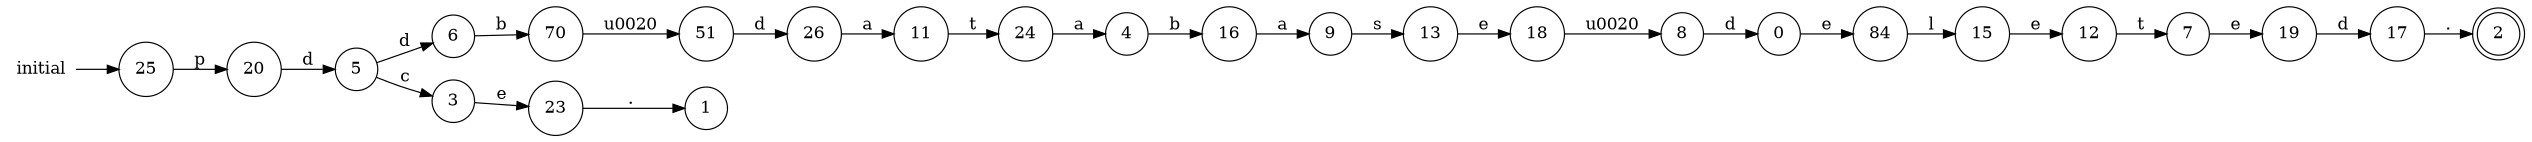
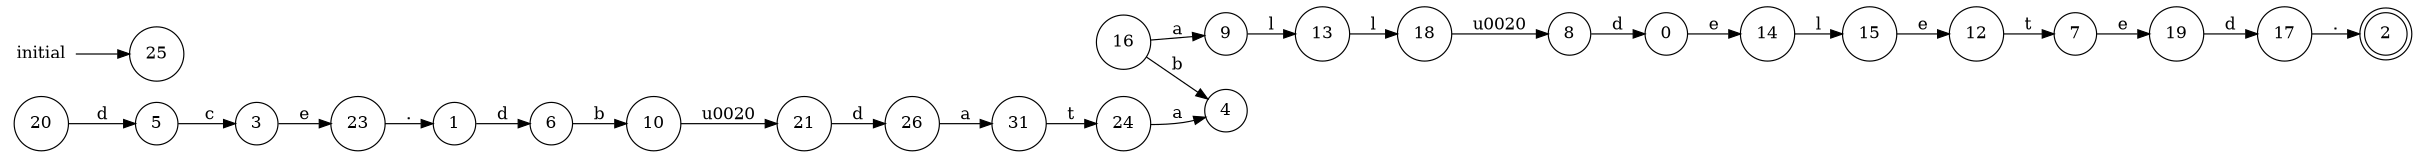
edge "9" -> "13": label "s" -> "l"
edge "13" -> "18": label "e" -> "l"
node "70": label "70" -> "10"
node "51": label "51" -> "21"
node "11": label "11" -> "31"
edge "4" -> "16": reversed
node "84": label "84" -> "14"
edge "5" -> "6": now "1" -> "6"
edge "25" -> "20": removed, label "p"
